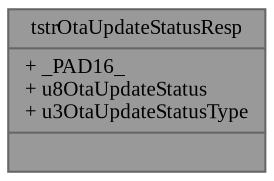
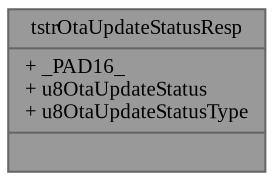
node "tstrOtaUpdateStatusResp": text "+ u3OtaUpdateStatusType" -> "+ u8OtaUpdateStatusType"
